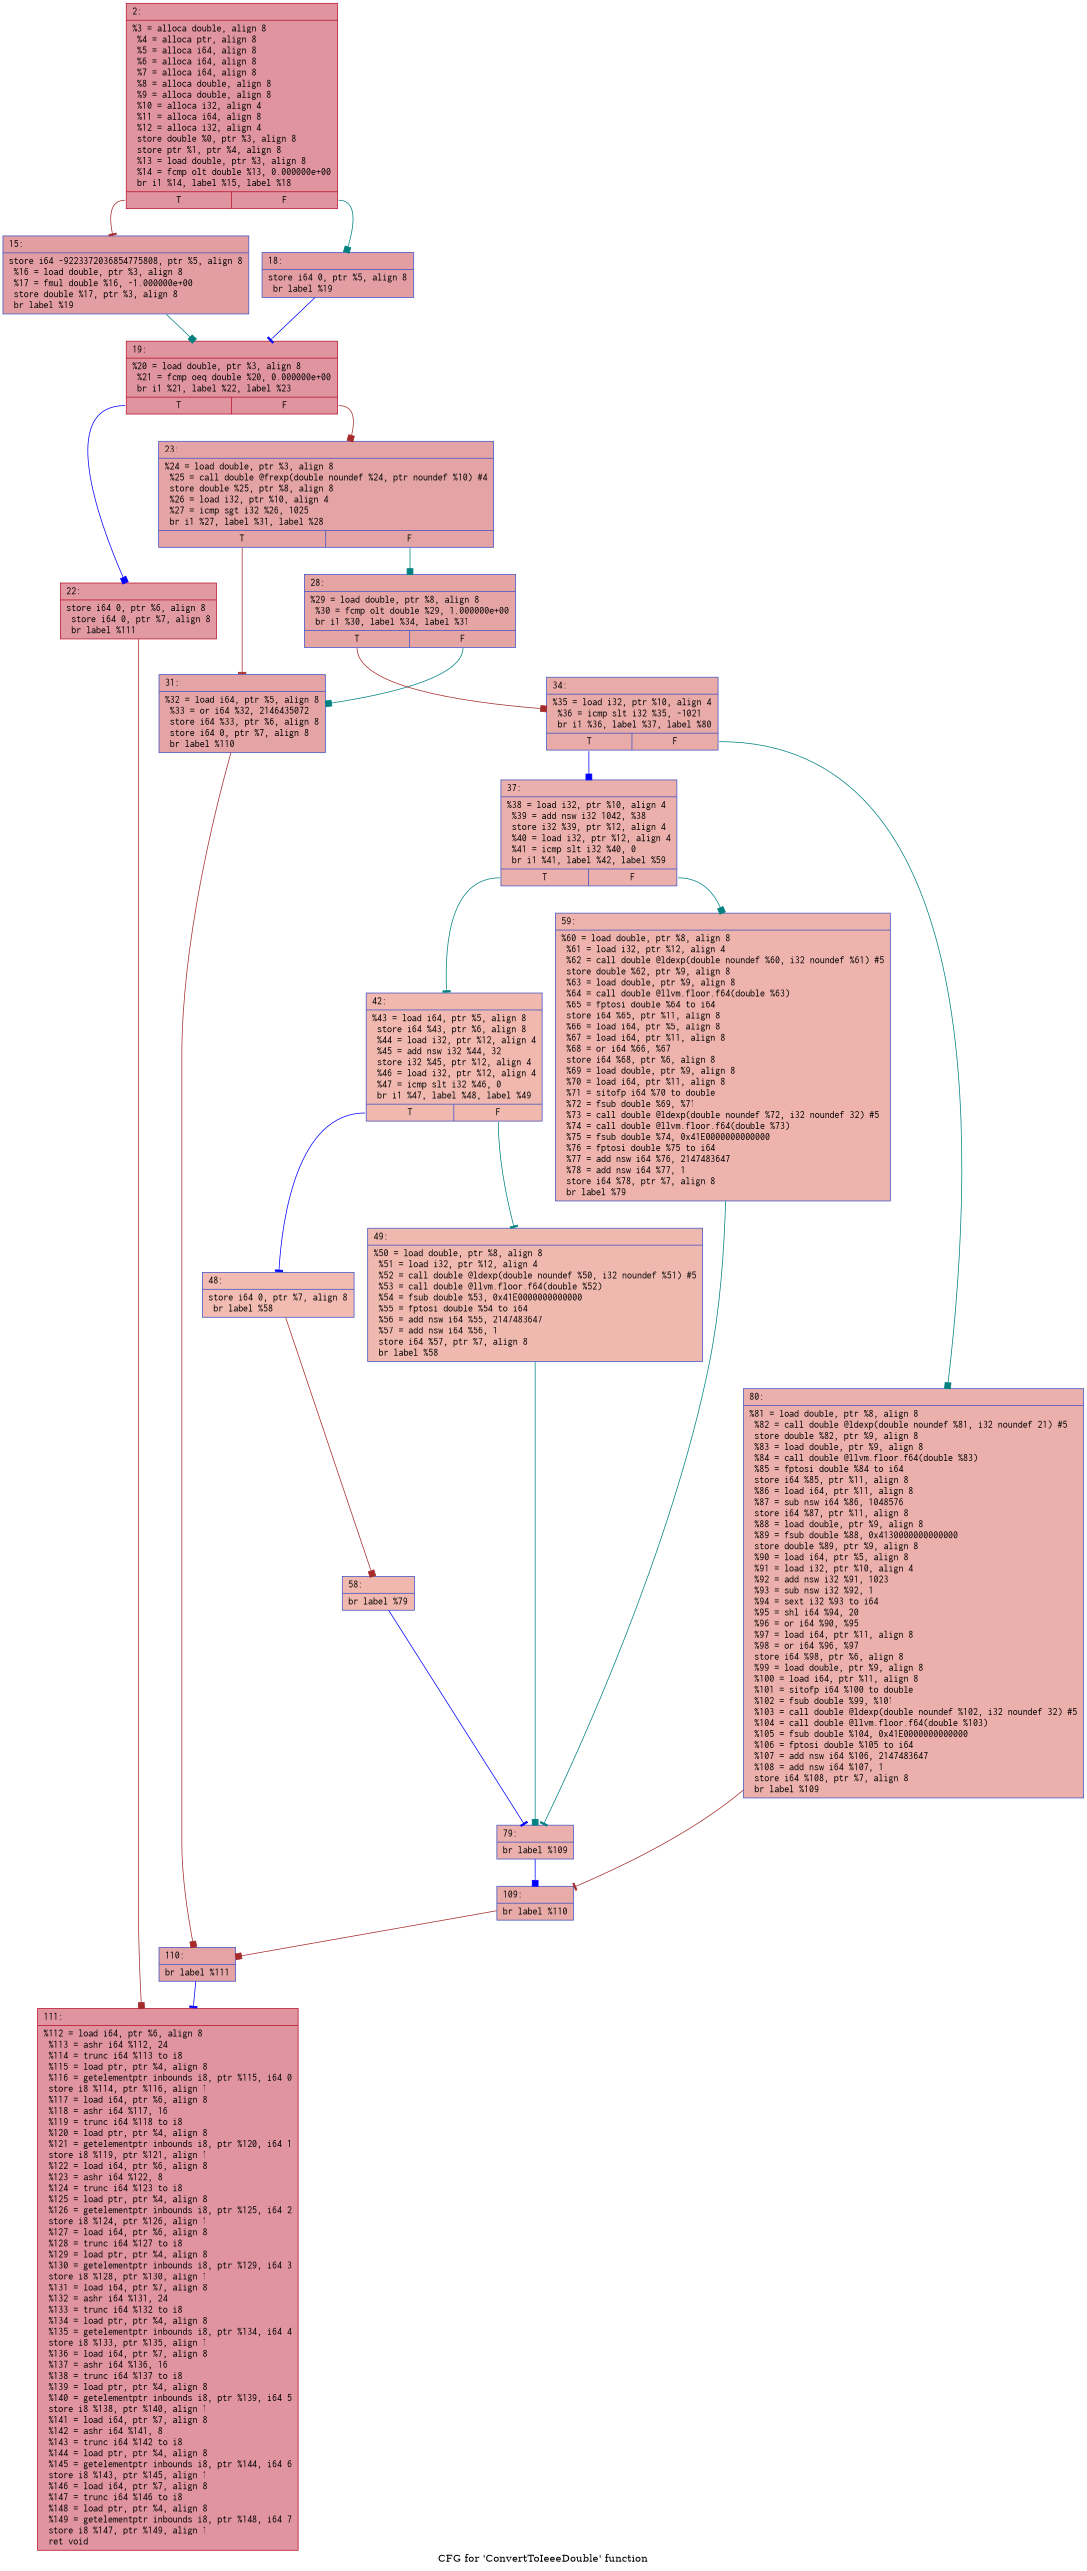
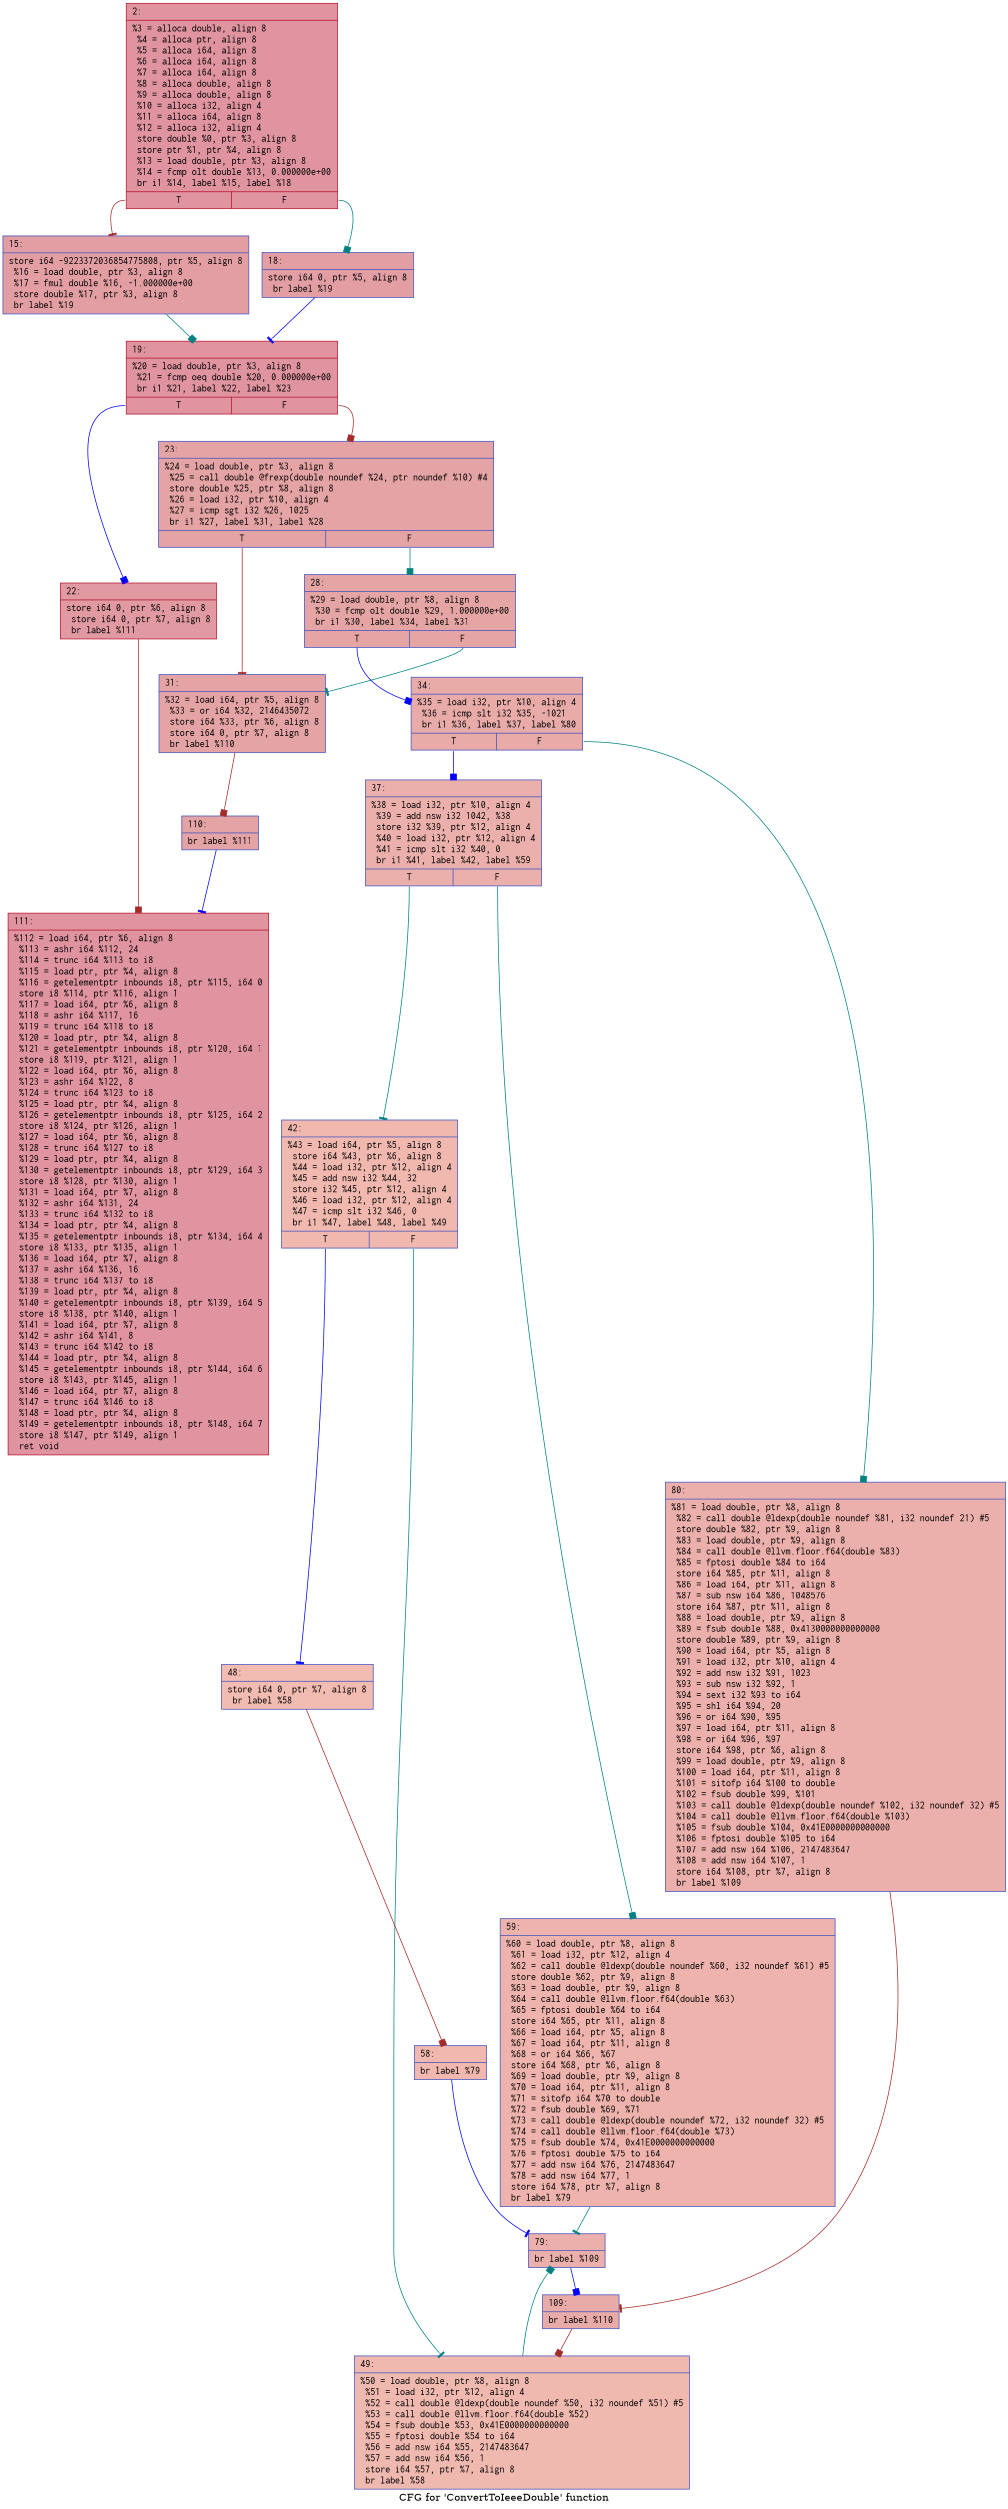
edge "28:" -> "31:": arrowhead box -> tee
edge "28:" -> "34:": color brown -> blue
edge "109:" -> "110:": now "109:" -> "49:"
